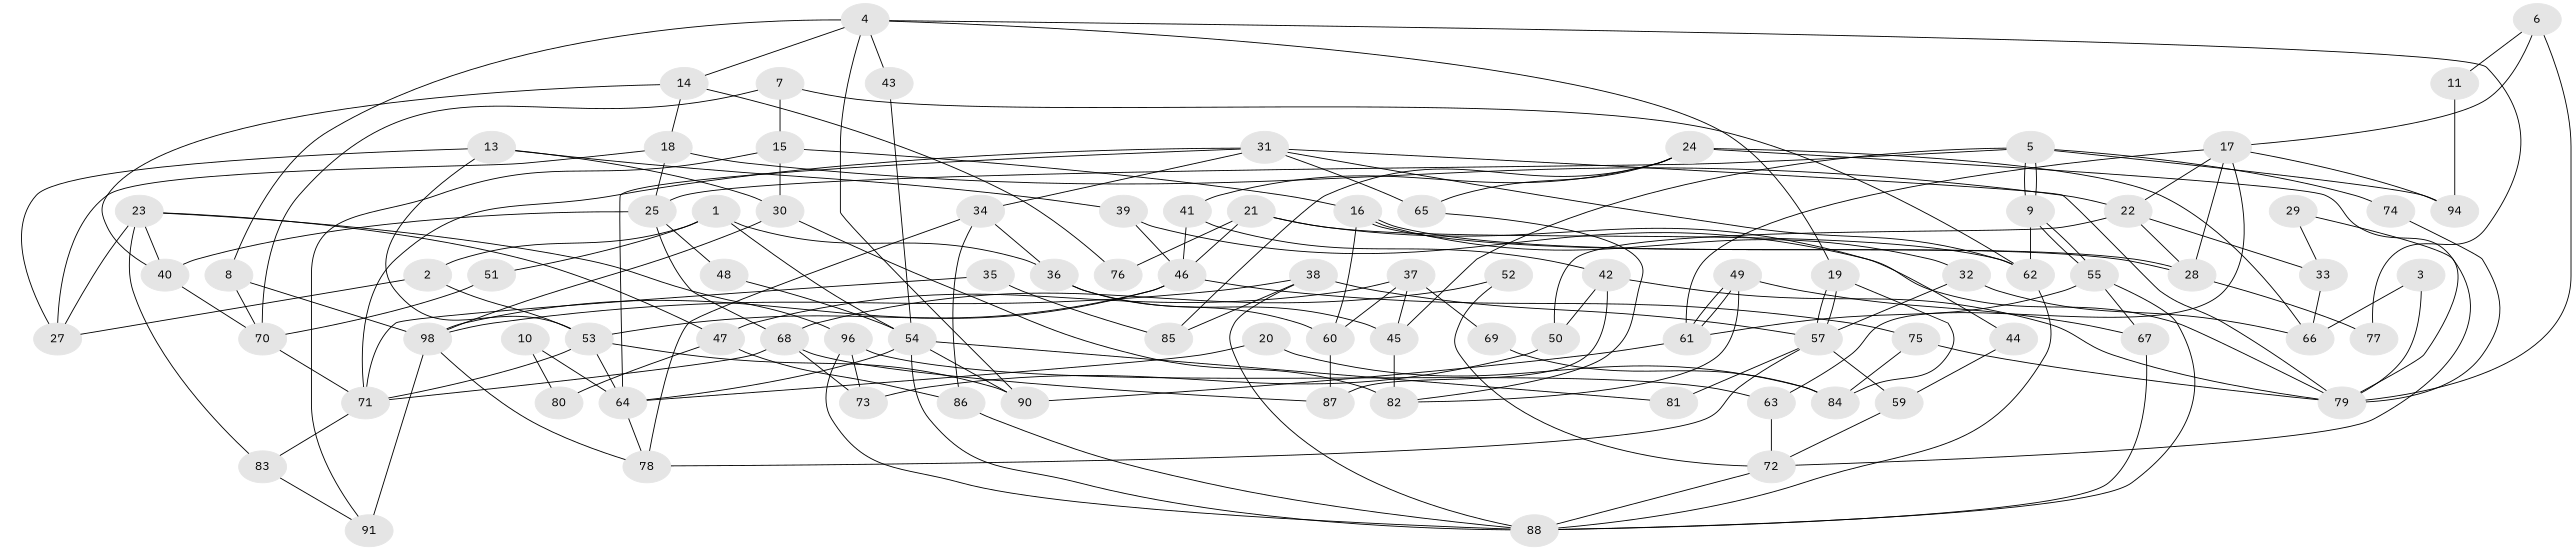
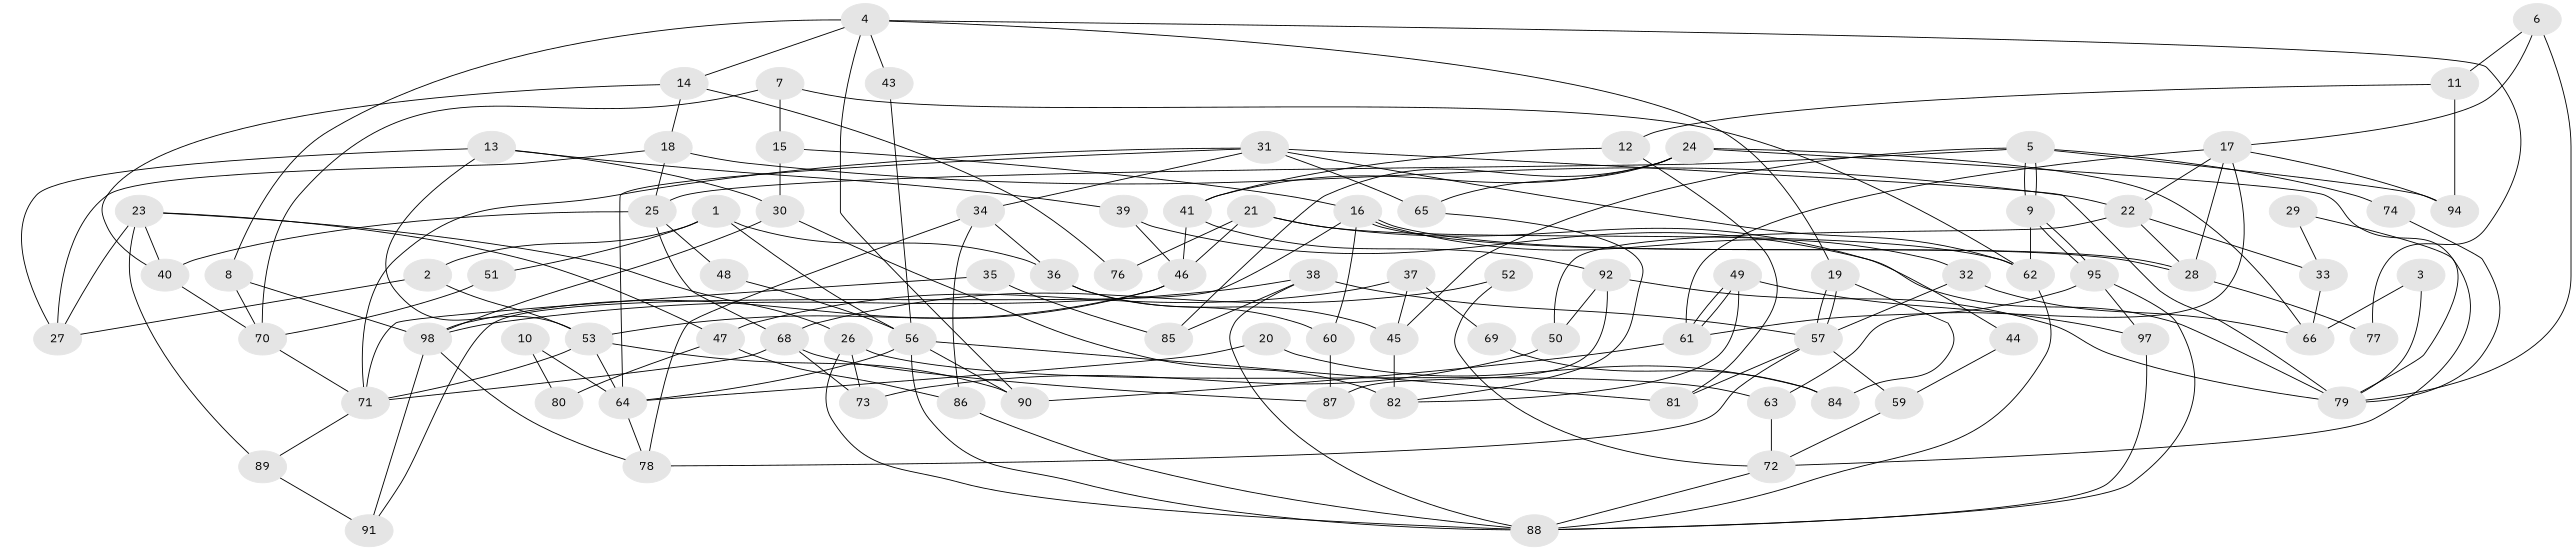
node "12": added
edge "15" -- "91": now "16" -- "91"
node "42": label "42" -> "92"
node "55": label "55" -> "95"
edge "37" -- "60": removed
node "96": label "96" -> "26"
node "54": label "54" -> "56"
node "75": removed
node "67": label "67" -> "97"
node "83": label "83" -> "89"
